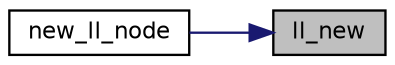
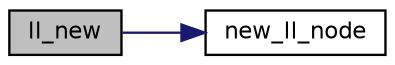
edge "new_ll_node" -> "ll_new": reversed
